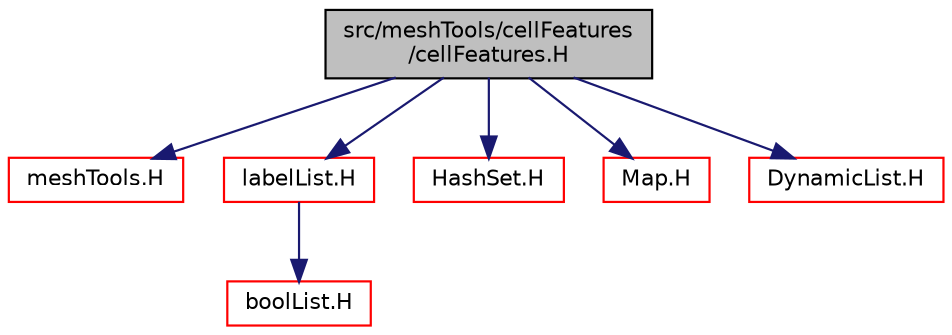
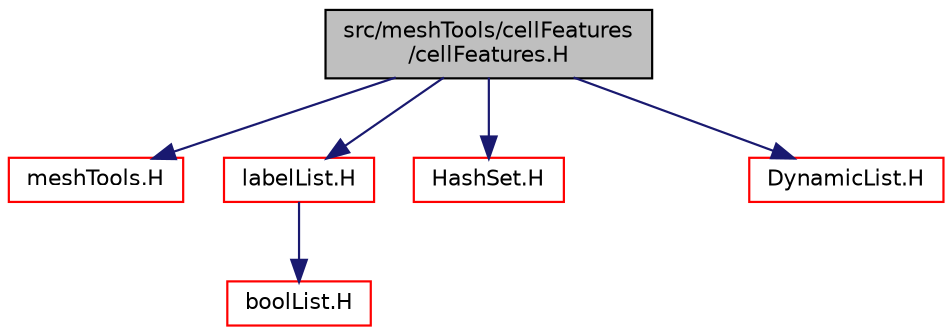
node "Map.H": removed
